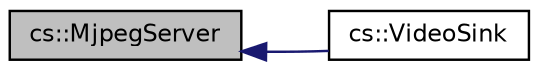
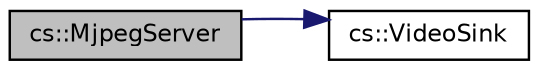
edge "cs::VideoSink" -> "cs::MjpegServer": reversed
